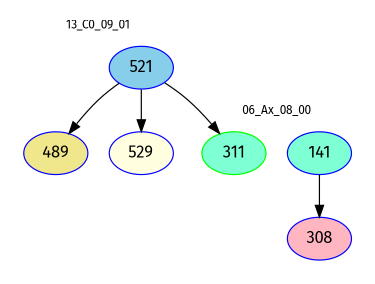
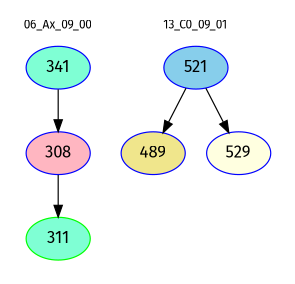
edge "521" -> "311": now "308" -> "311"
cluster "06_Ax_08_00": label "06_Ax_08_00" -> "06_Ax_09_00"
node "141": label "141" -> "341"
